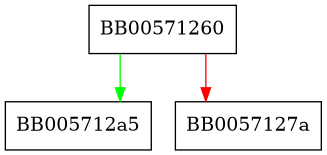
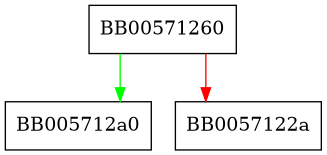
node "BB005712a5": label "BB005712a5" -> "BB005712a0"
node "BB0057127a": label "BB0057127a" -> "BB0057122a"
